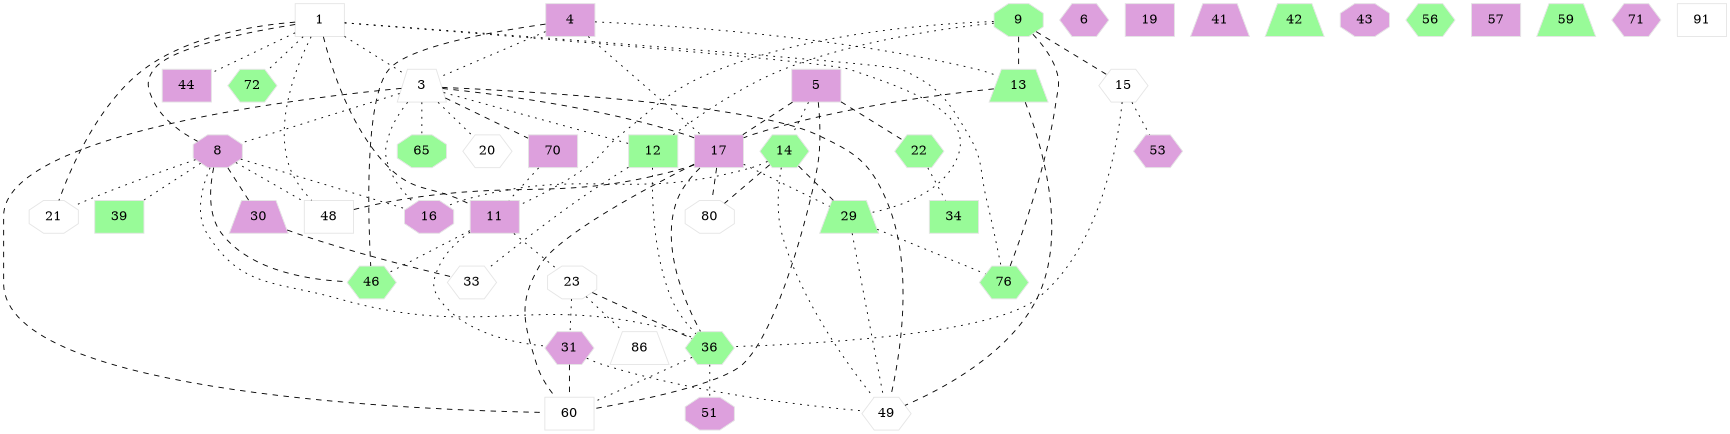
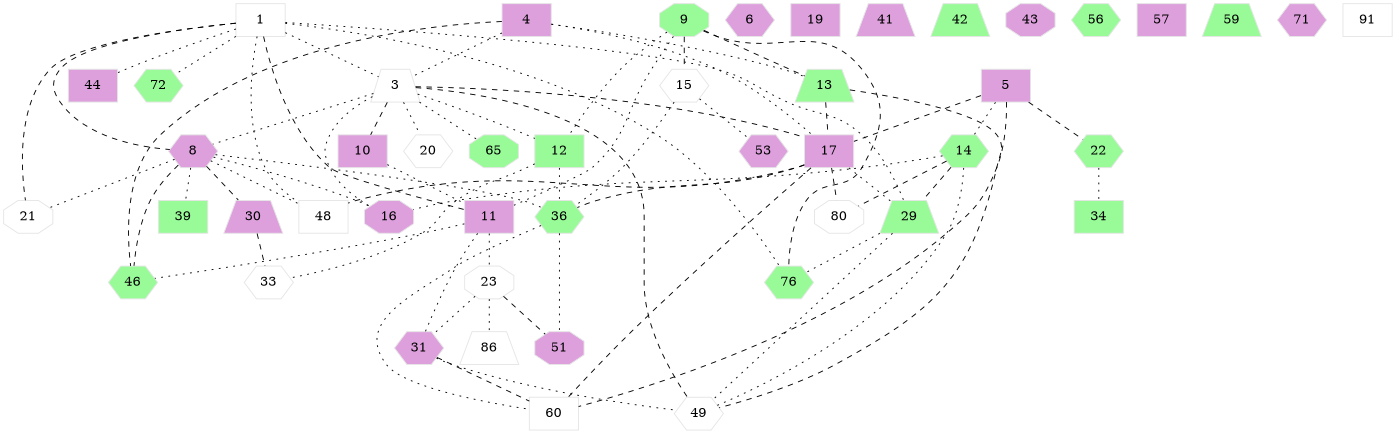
node "8": shape octagon -> hexagon
node "70": label "70" -> "10"
edge "23" -- "36": now "23" -- "51"
edge "3" -- "60": removed
